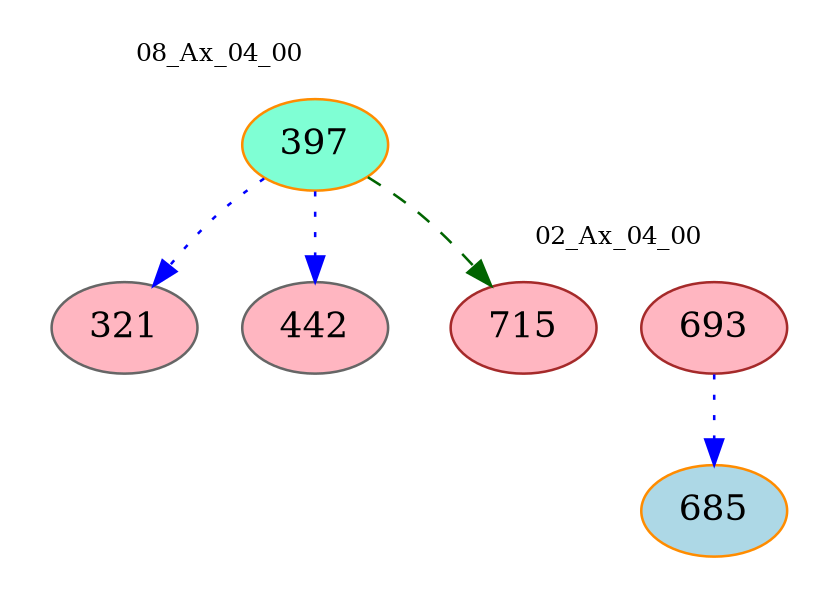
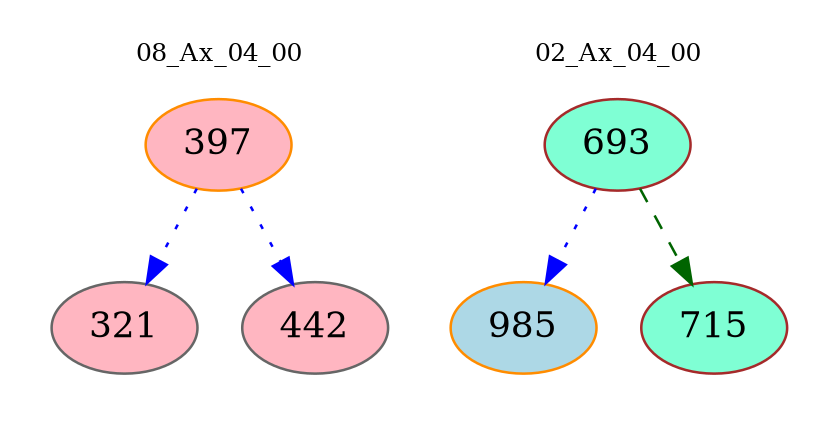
node "397": fillcolor aquamarine -> lightpink
edge "397" -> "715": now "693" -> "715"
node "715": fillcolor lightpink -> aquamarine
node "693": fillcolor lightpink -> aquamarine
node "685": label "685" -> "985"
